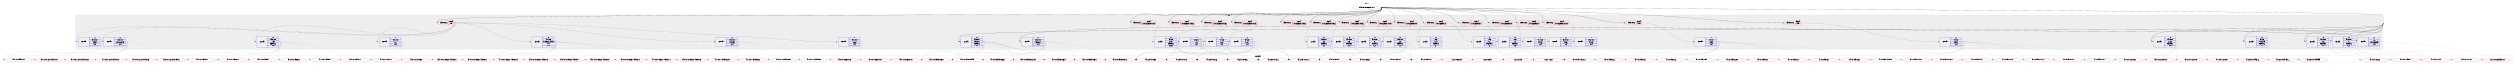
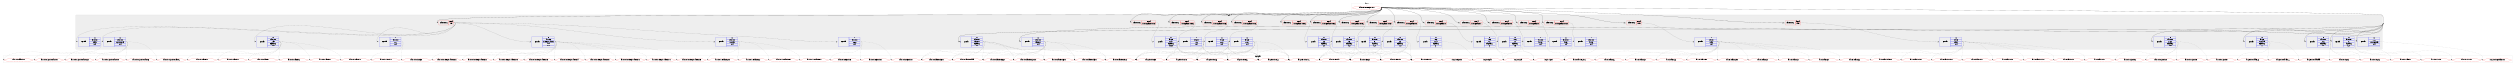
node "dev-python/idna-2.6": added
